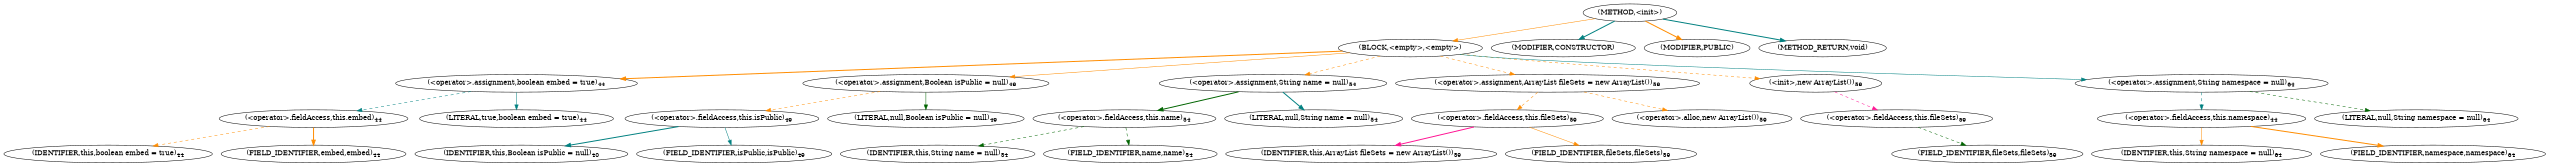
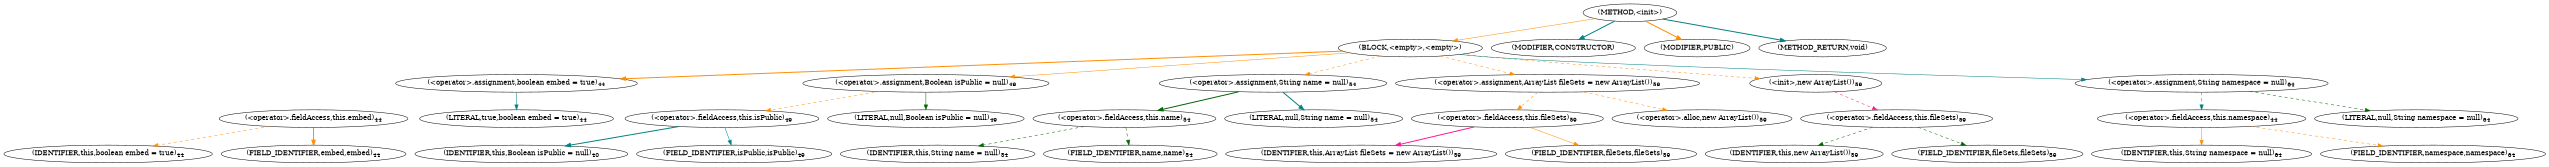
edge "(<operator>.assignment,boolean embed = true)" -> "(<operator>.fieldAccess,this.embed)": removed
edge "(<operator>.fieldAccess,this.namespace)" -> "(FIELD_IDENTIFIER,namespace,namespace)": style bold -> dashed
node "(IDENTIFIER,this,new ArrayList())": added
